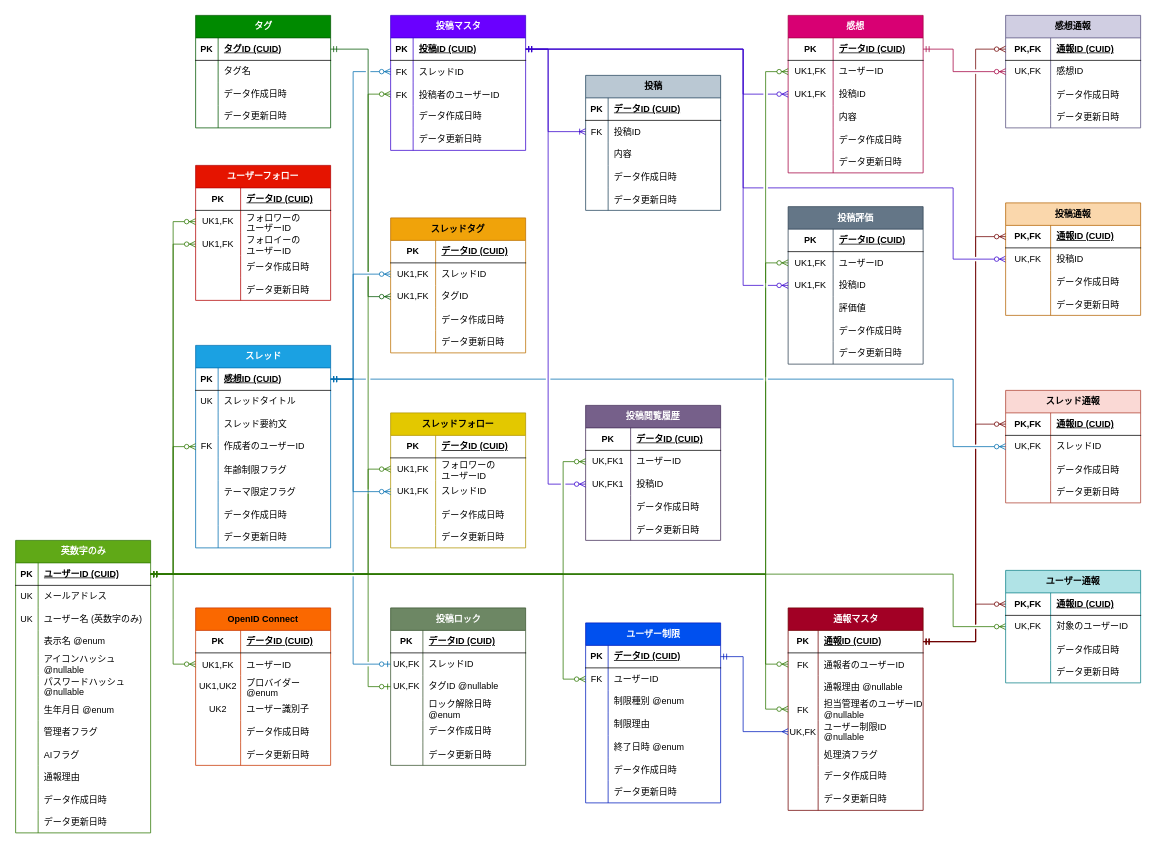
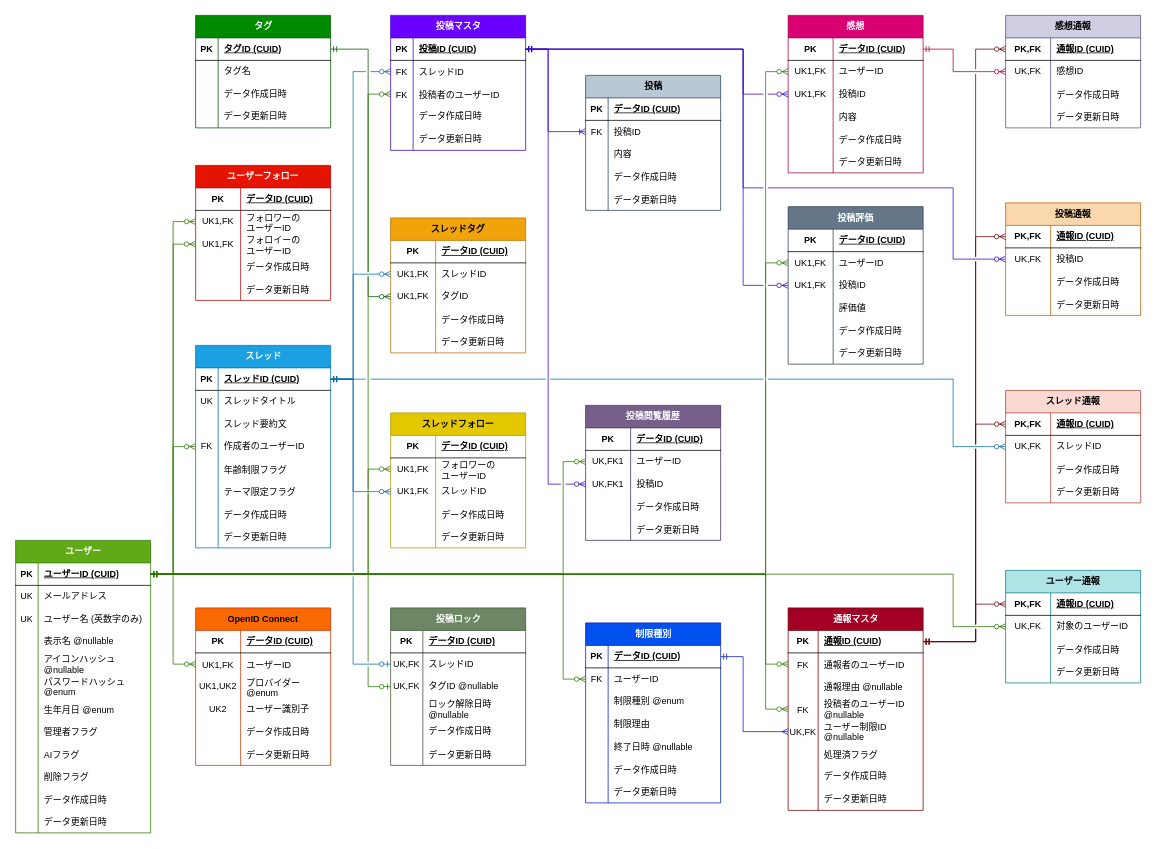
node "感想ID (CUID)": label "感想ID (CUID)" -> "スレッドID (CUID)"
node "英数字のみ": label "英数字のみ" -> "ユーザー"
node "ユーザー制限": label "ユーザー制限" -> "制限種別"
node "表示名 @enum": label "表示名 @enum" -> "表示名 @nullable"
node "パスワードハッシュ @nullable": label "パスワードハッシュ @nullable" -> "パスワードハッシュ @enum"
node "ロック解除日時 @enum": label "ロック解除日時 @enum" -> "ロック解除日時 @nullable"
node "担当管理者のユーザーID @nullable": label "担当管理者のユーザーID @nullable" -> "投稿者のユーザーID @nullable"
node "終了日時 @enum": label "終了日時 @enum" -> "終了日時 @nullable"
node "通報理由": label "通報理由" -> "削除フラグ"
